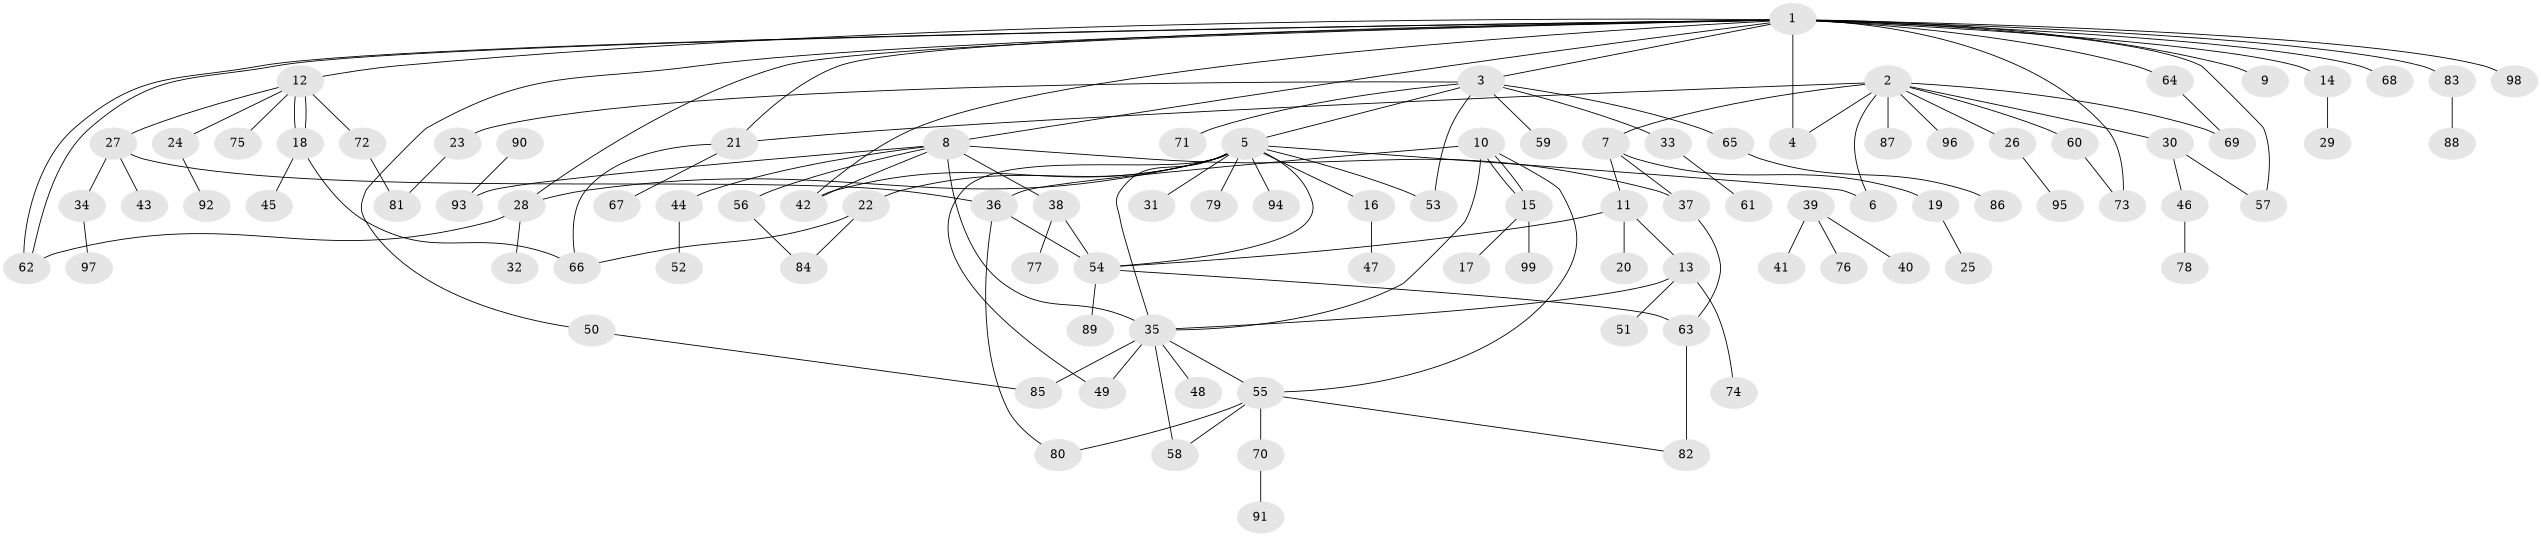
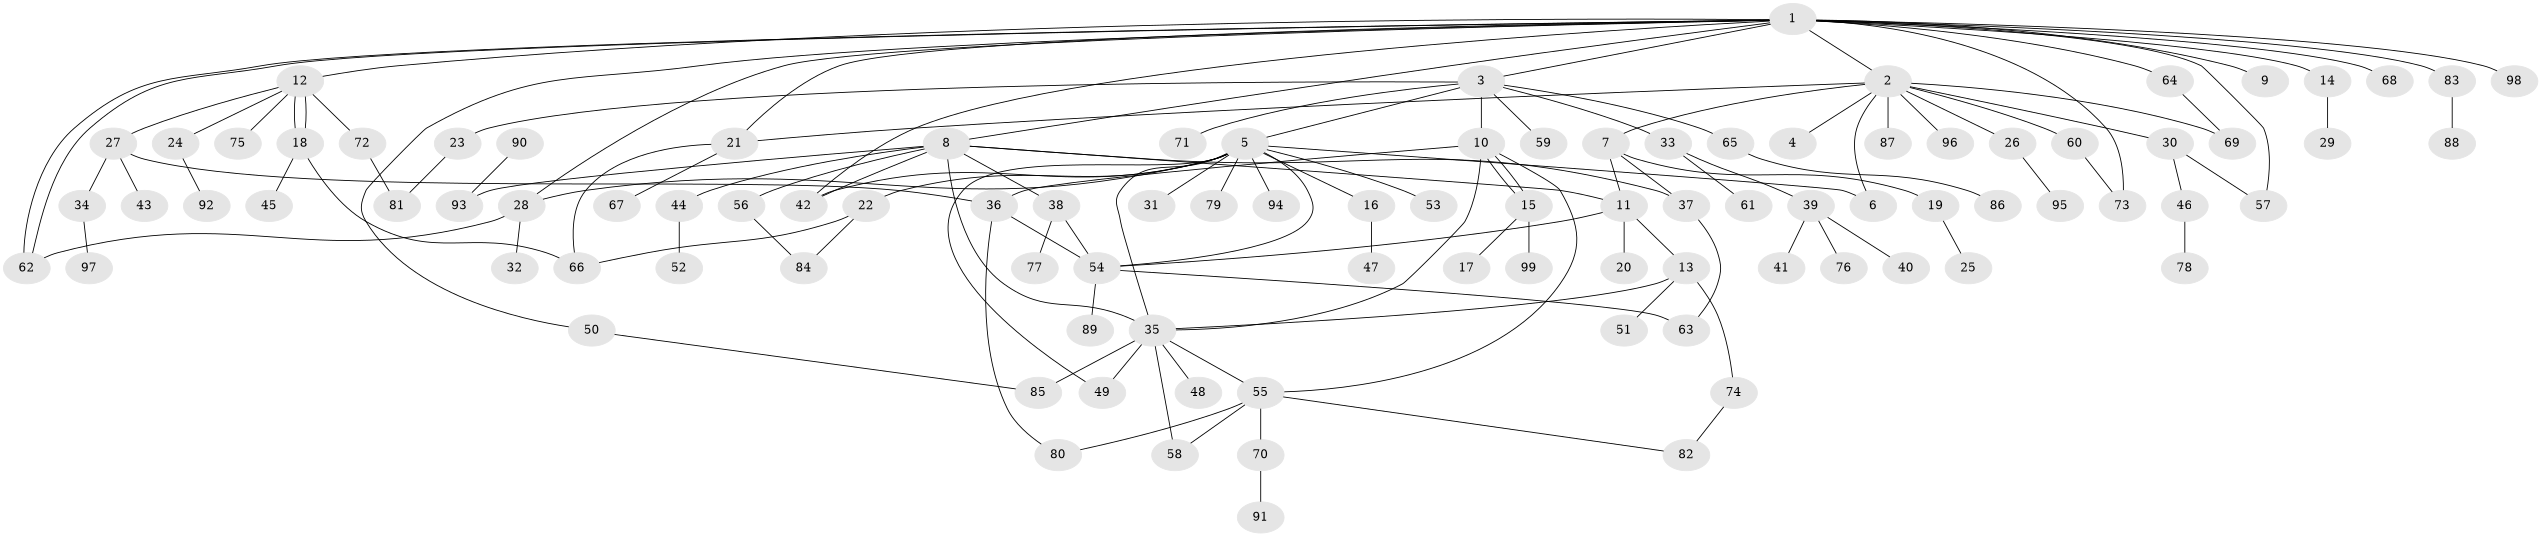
edge "1" -- "4": now "1" -- "2"
edge "3" -- "53": now "3" -- "10"
edge "8" -- "11": added
edge "33" -- "39": added
edge "63" -- "82": now "74" -- "82"
